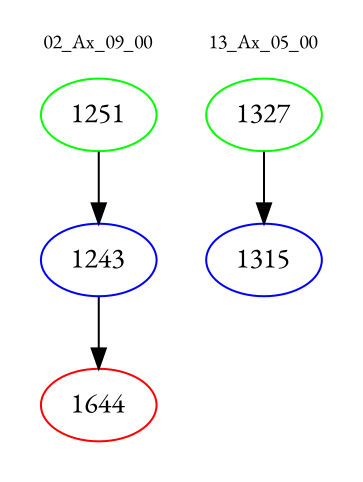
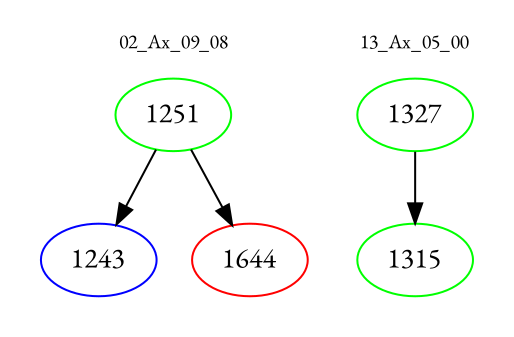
cluster "02_Ax_09_00": label "02_Ax_09_00" -> "02_Ax_09_08"
node "1315": color blue -> green
edge "1243" -> "1644": now "1251" -> "1644"
